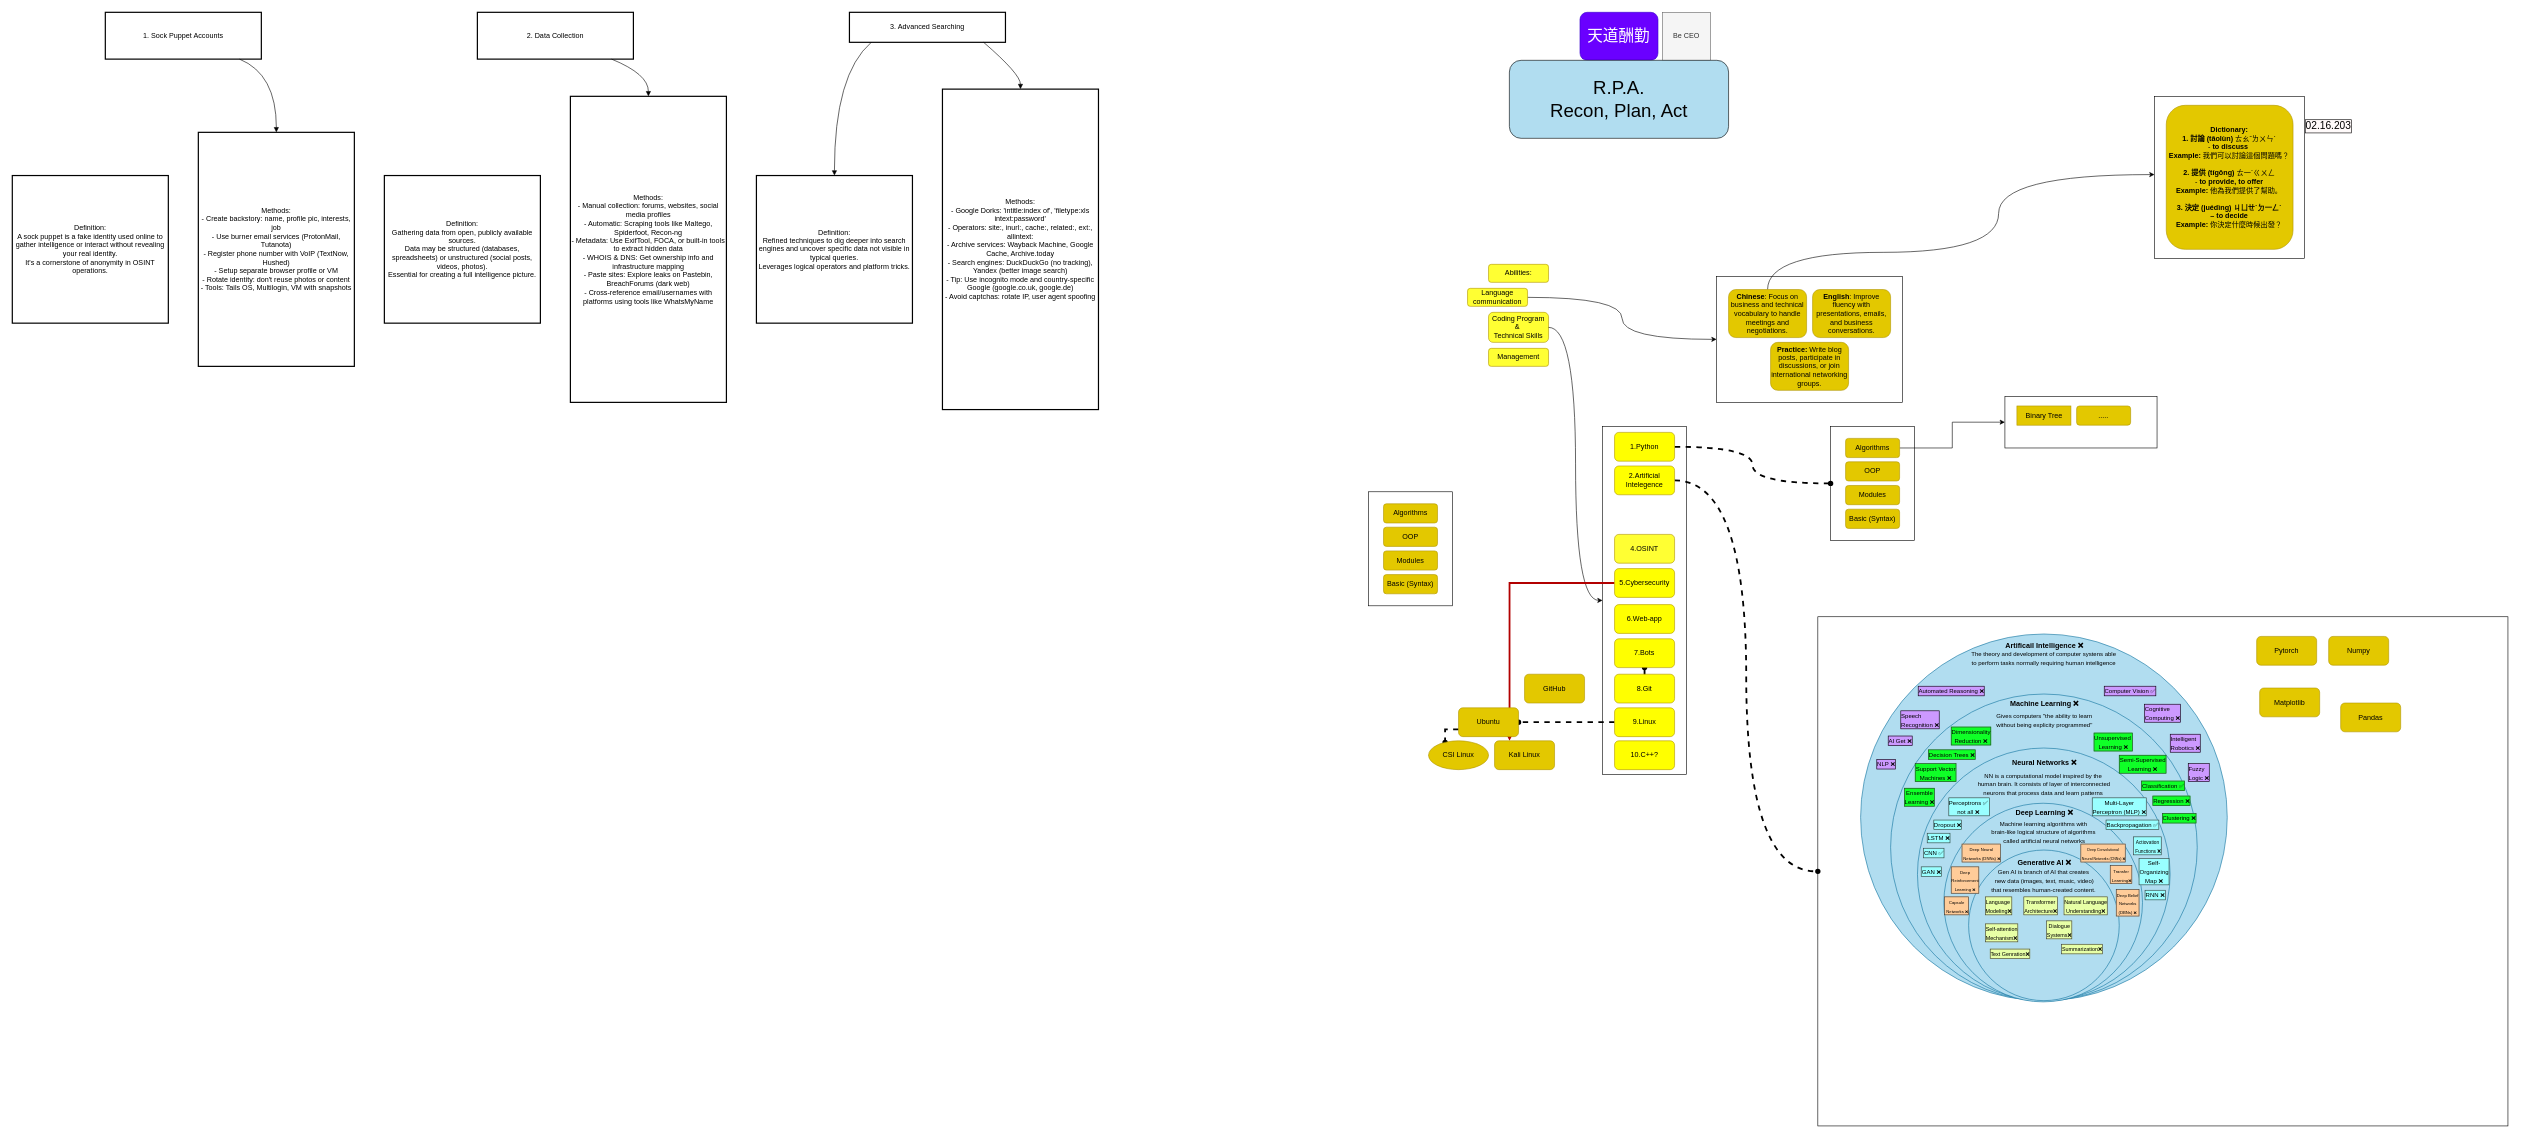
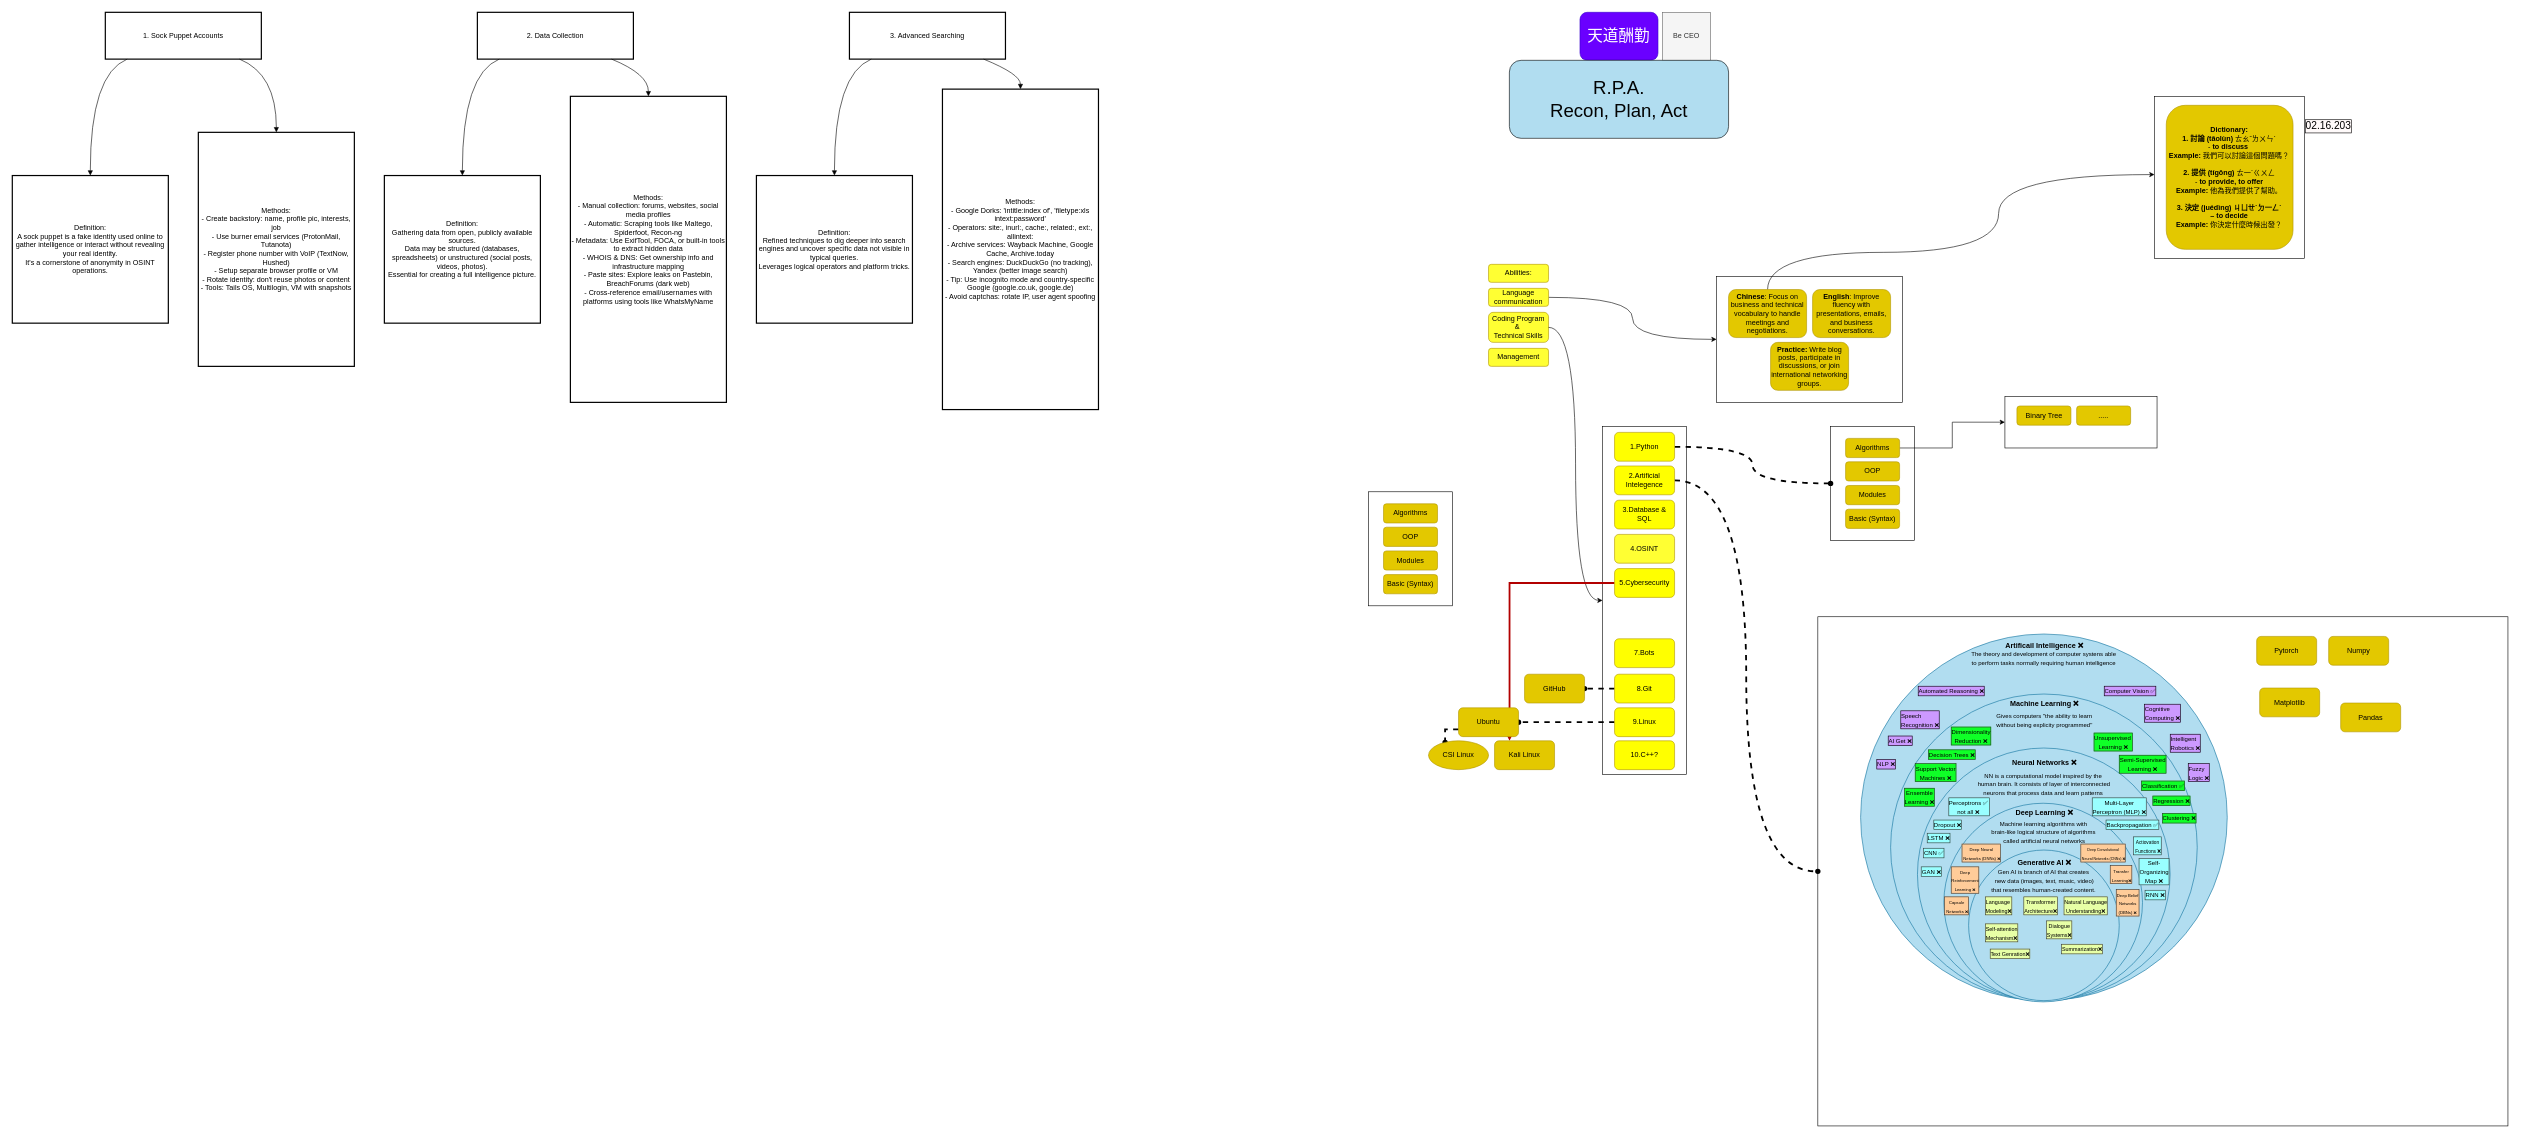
node "3. Advanced Searching": size 156x30 -> 156x47
edge "1. Sock Puppet Accounts" -> "Definition: A sock puppet is a fake identity used online to gather intelligence or interact without revealing your real identity. It's a cornerstone of anonymity in OSINT operations.": added
edge "2. Data Collection" -> "Definition: Gathering data from open, publicly available sources. Data may be structured (databases, spreadsheets) or unstructured (social posts, videos, photos). Essential for creating a full intelligence picture.": added
node "Language communication": moved (1497, 297) -> (1518, 297)
node "Binary Tree": shape rectangle -> rounded rectangle
node "3.Database & SQL": added
node "6.Web-app": removed
edge "8.Git" -> "7.Bots": now "8.Git" -> "GitHub"
